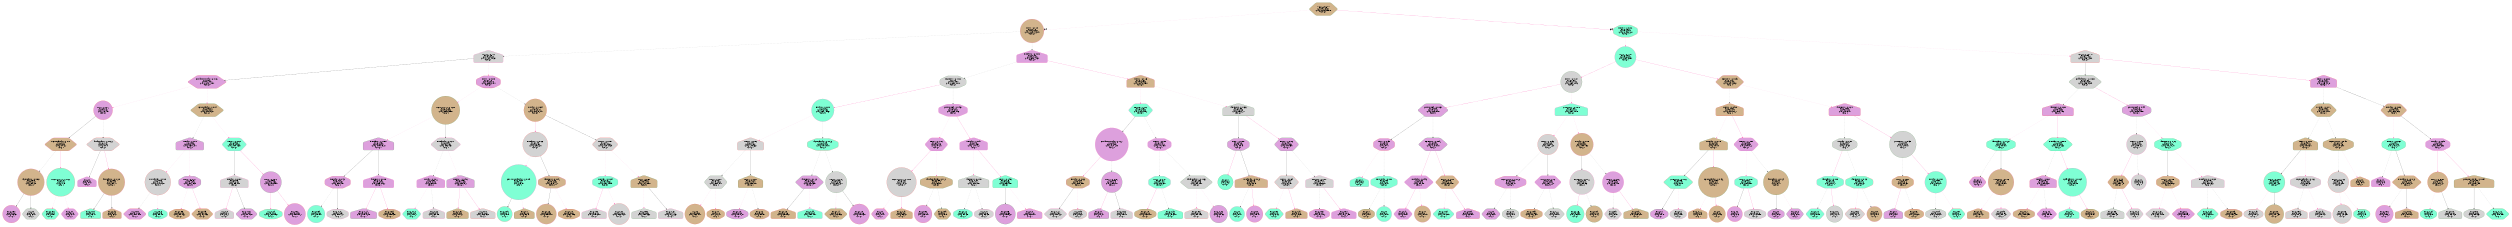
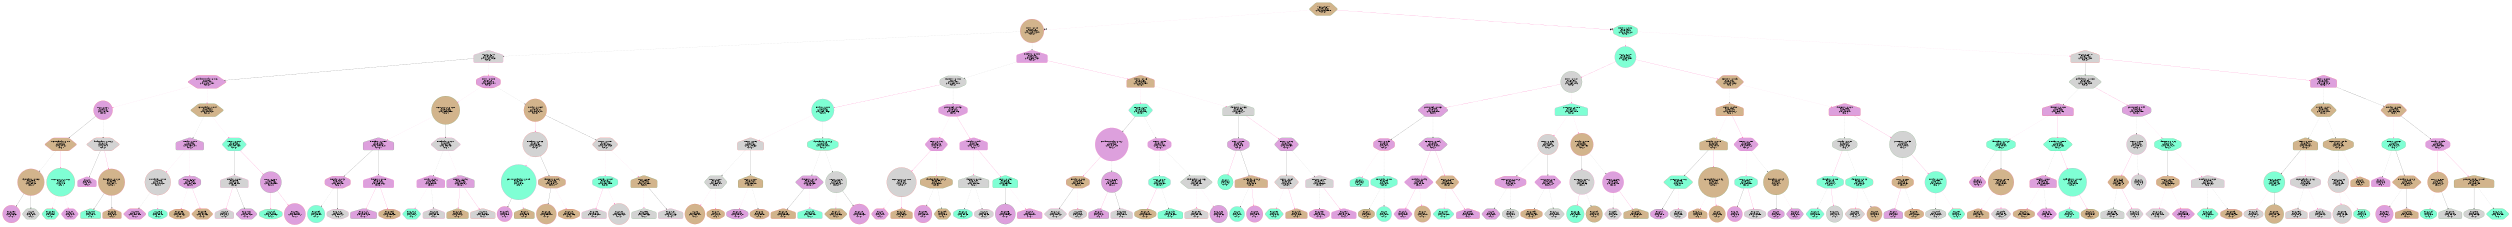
node "gini = 0.397 samples = 9 value = [8, 3] class = 0": fillcolor aquamarine -> plum
